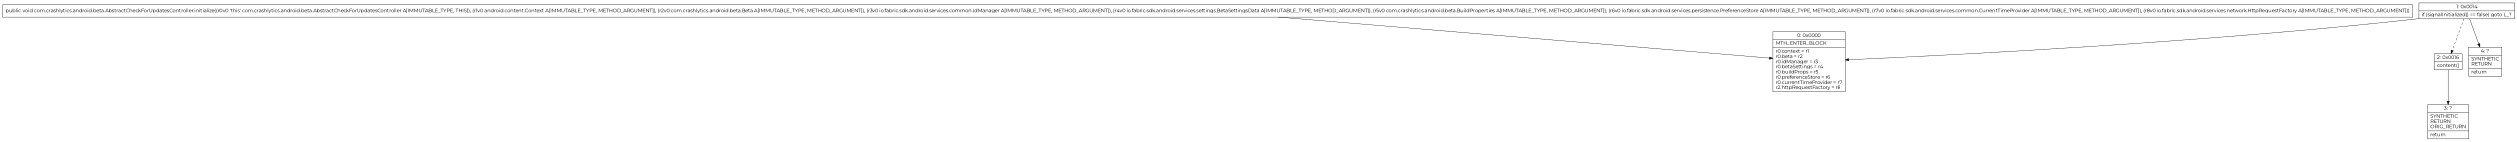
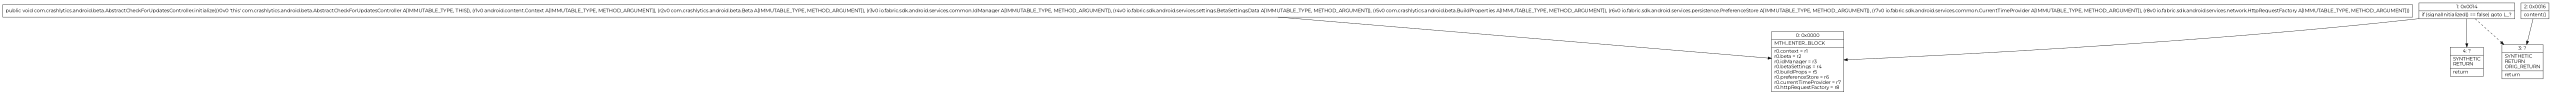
edge "1: 0x0014" -> "2: 0x0016": now "1: 0x0014" -> "3: ?"
node "0: 0x0000": text "r2.httpRequestFactory = r8" -> "r0.httpRequestFactory = r8"
